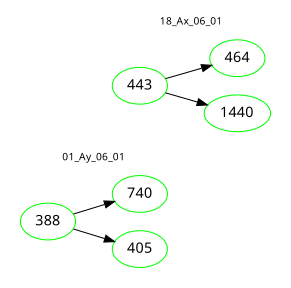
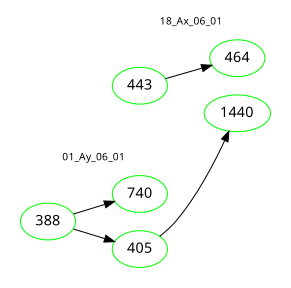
edge "443" -> "1440": now "405" -> "1440"
